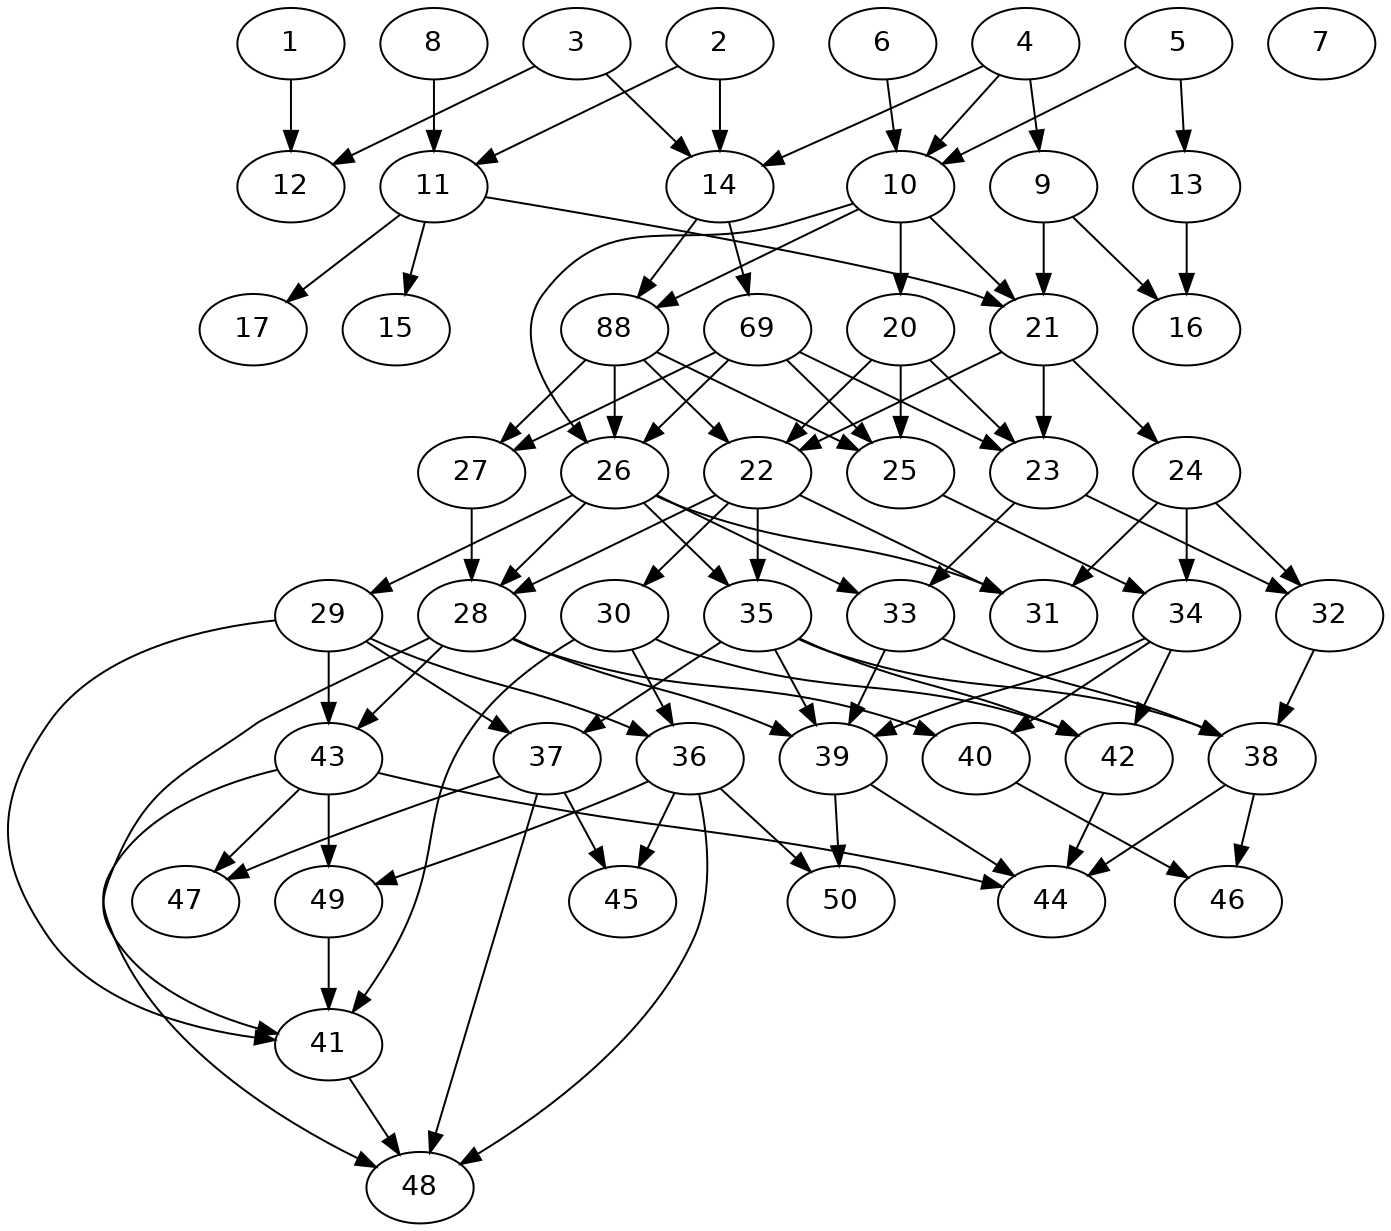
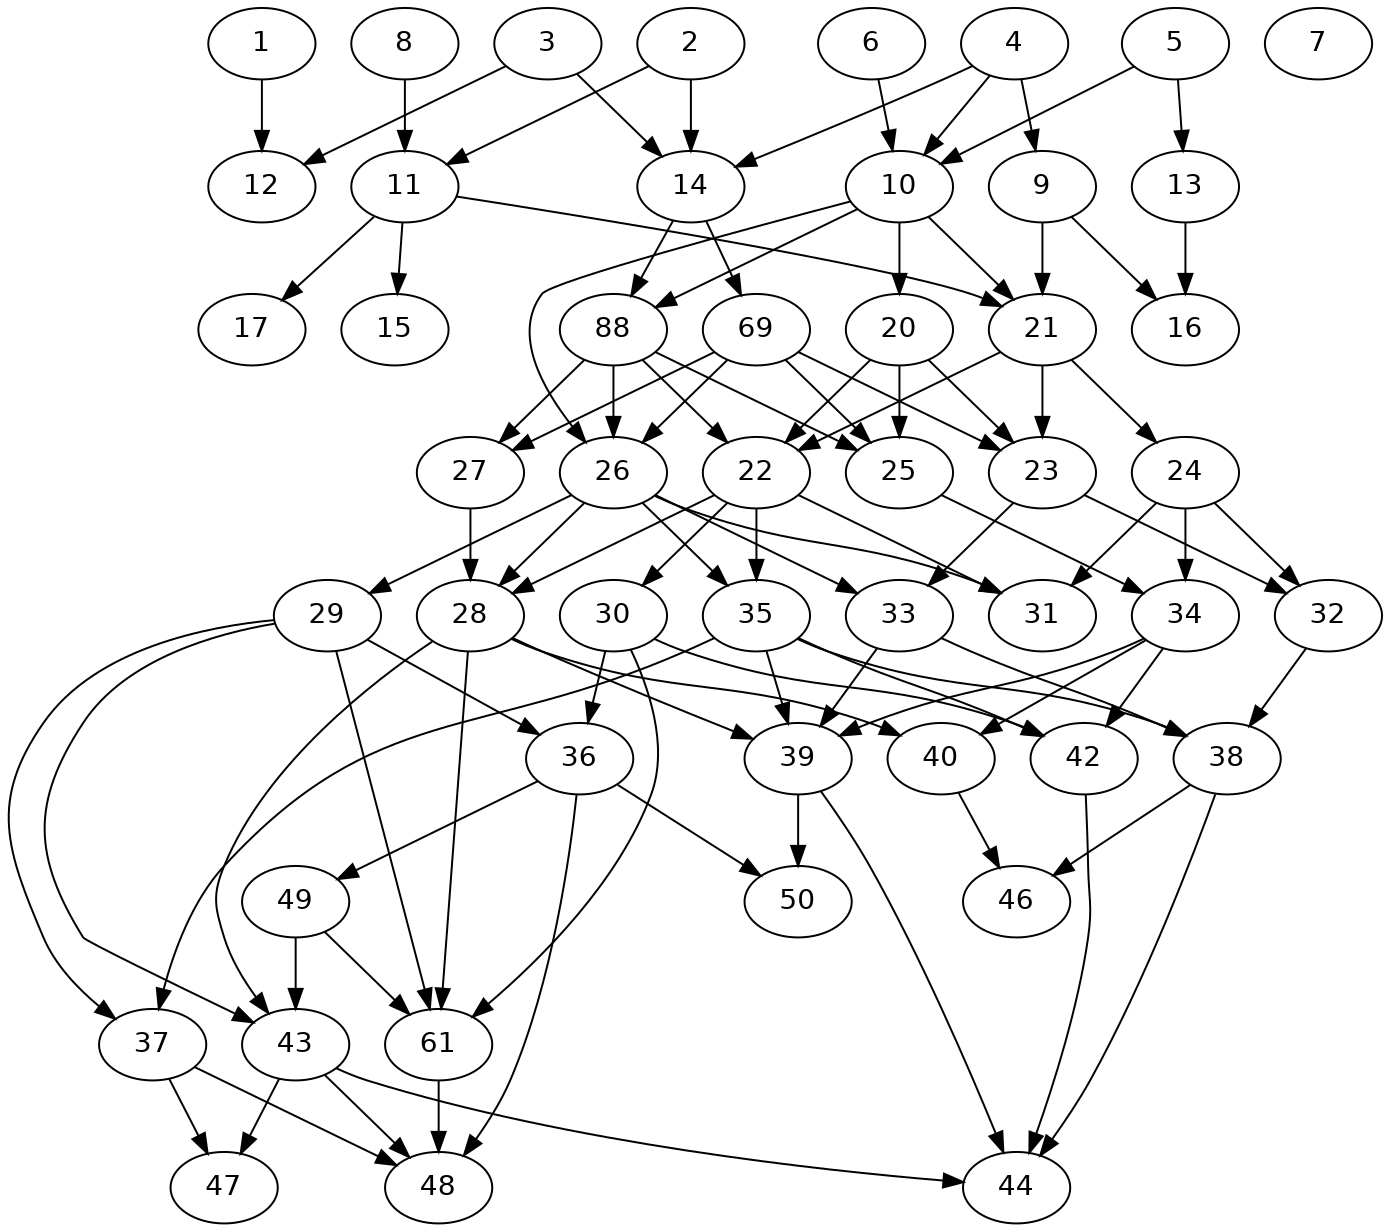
edge "43" -> "49": reversed
node "45": removed
node "41": label "41" -> "61"
